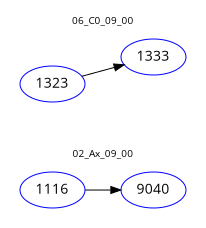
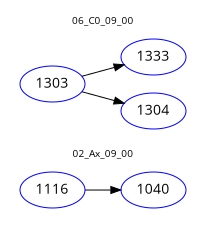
node "1323": label "1323" -> "1303"
node "1304": added
node "9040": label "9040" -> "1040"
